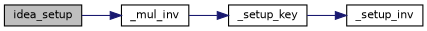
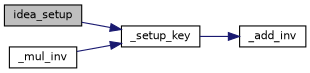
edge "idea_setup" -> "_mul_inv": now "idea_setup" -> "_setup_key"
node "_setup_inv": label "_setup_inv" -> "_add_inv"
